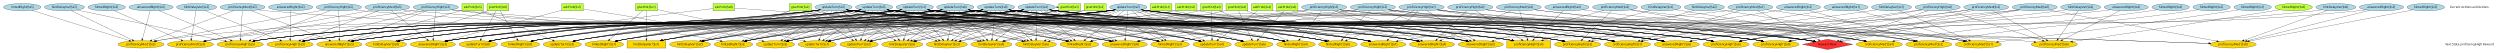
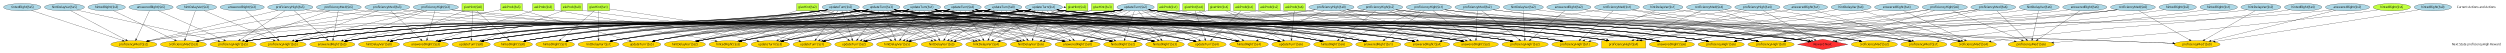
edge "askProb($s4)" -> "answeredRight'($s4)": now "askProb($s4)" -> "answeredRight'($s1)"
edge "updateTurn($s6)" -> "answeredRight'($s0)": reversed
node "hintDelayVar'($s1)": shape box -> ellipse
